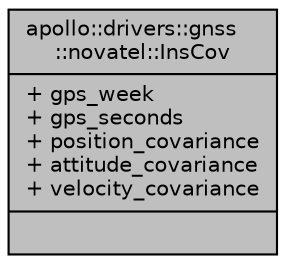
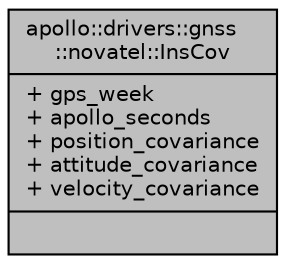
node "apollo::drivers::gnss": text "+ gps_seconds" -> "+ apollo_seconds"
